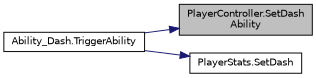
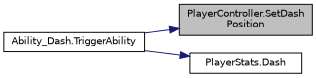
node "PlayerController.SetDash Ability": label "PlayerController.SetDash Ability" -> "PlayerController.SetDash Position"
node "PlayerStats.SetDash": label "PlayerStats.SetDash" -> "PlayerStats.Dash"
